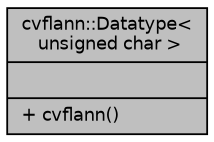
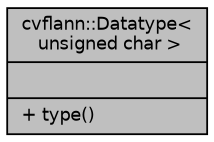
node "cvflann::Datatype<": text "+ cvflann()" -> "+ type()"
